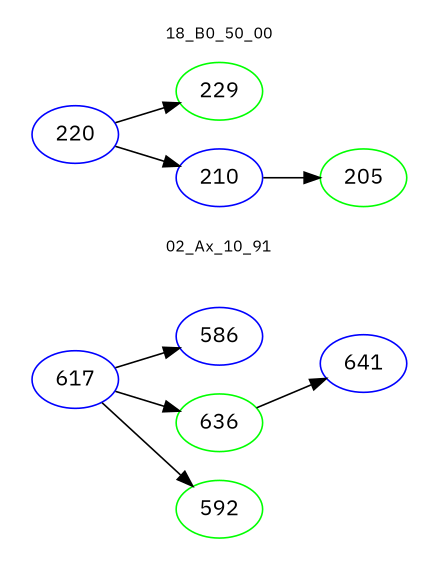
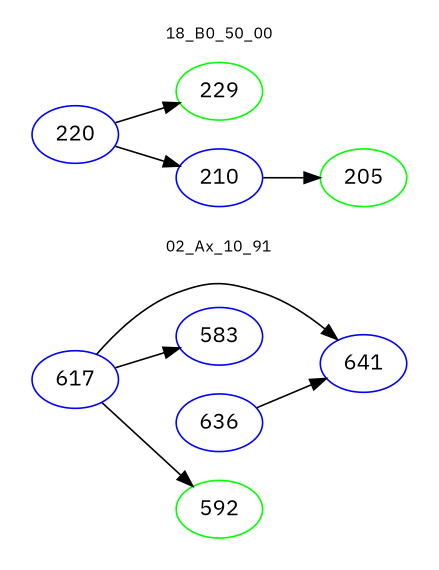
node "586": label "586" -> "583"
edge "617" -> "636": now "617" -> "641"
node "636": color green -> blue
